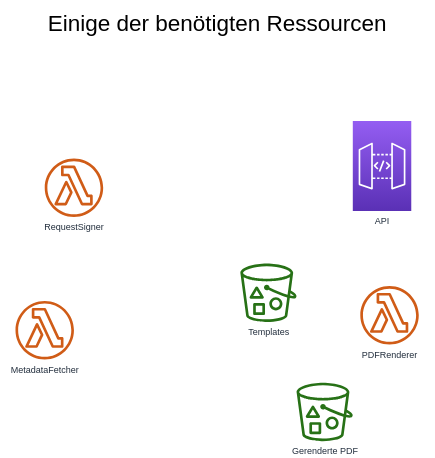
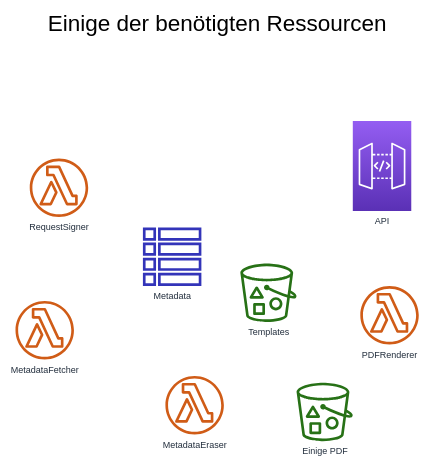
node "RequestSigner": moved (74, 188) -> (59, 188)
node "Metadata": added
node "MetadataEraser": added
node "Gerenderte PDF": label "Gerenderte PDF" -> "Einige PDF"
